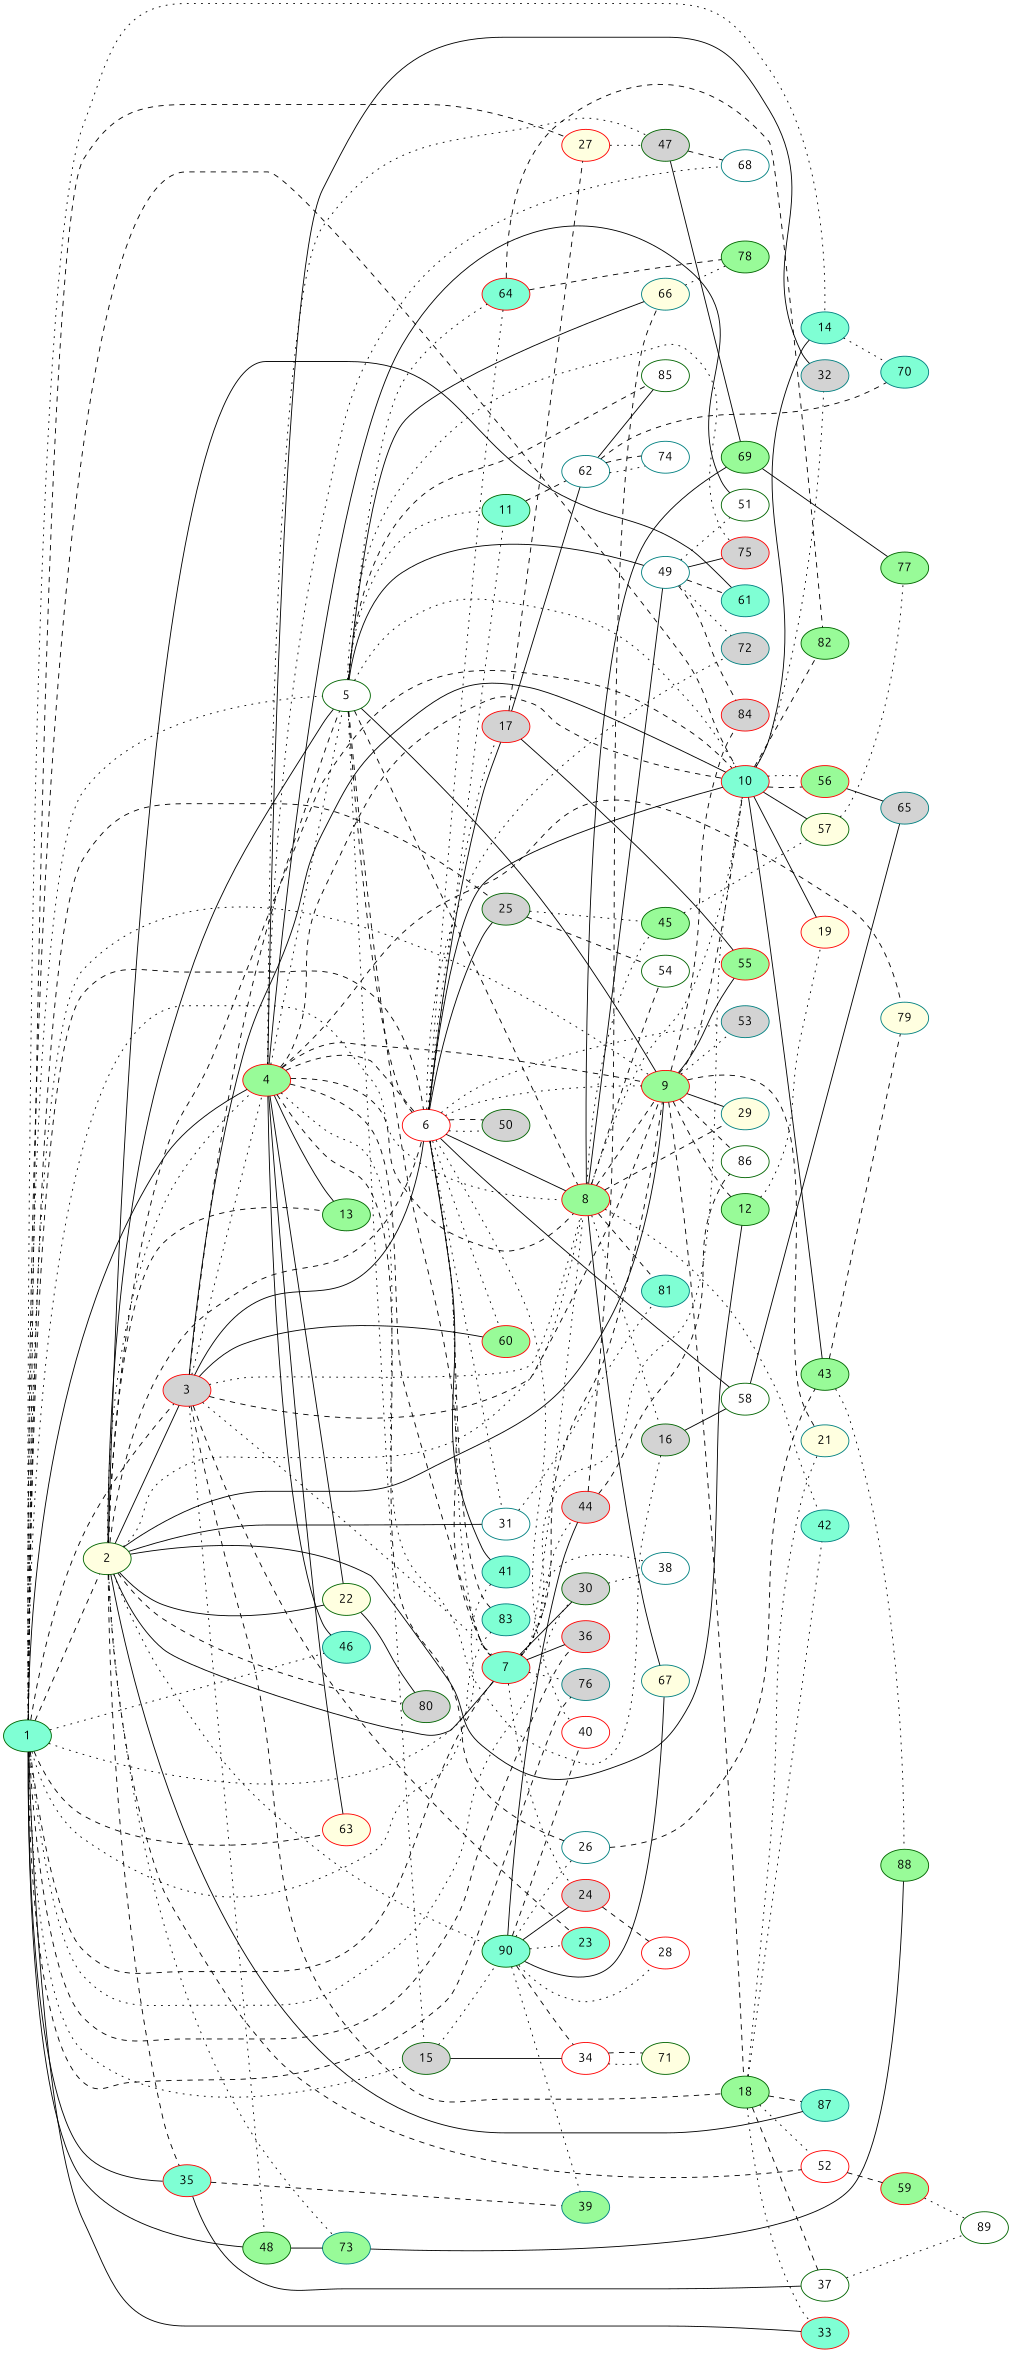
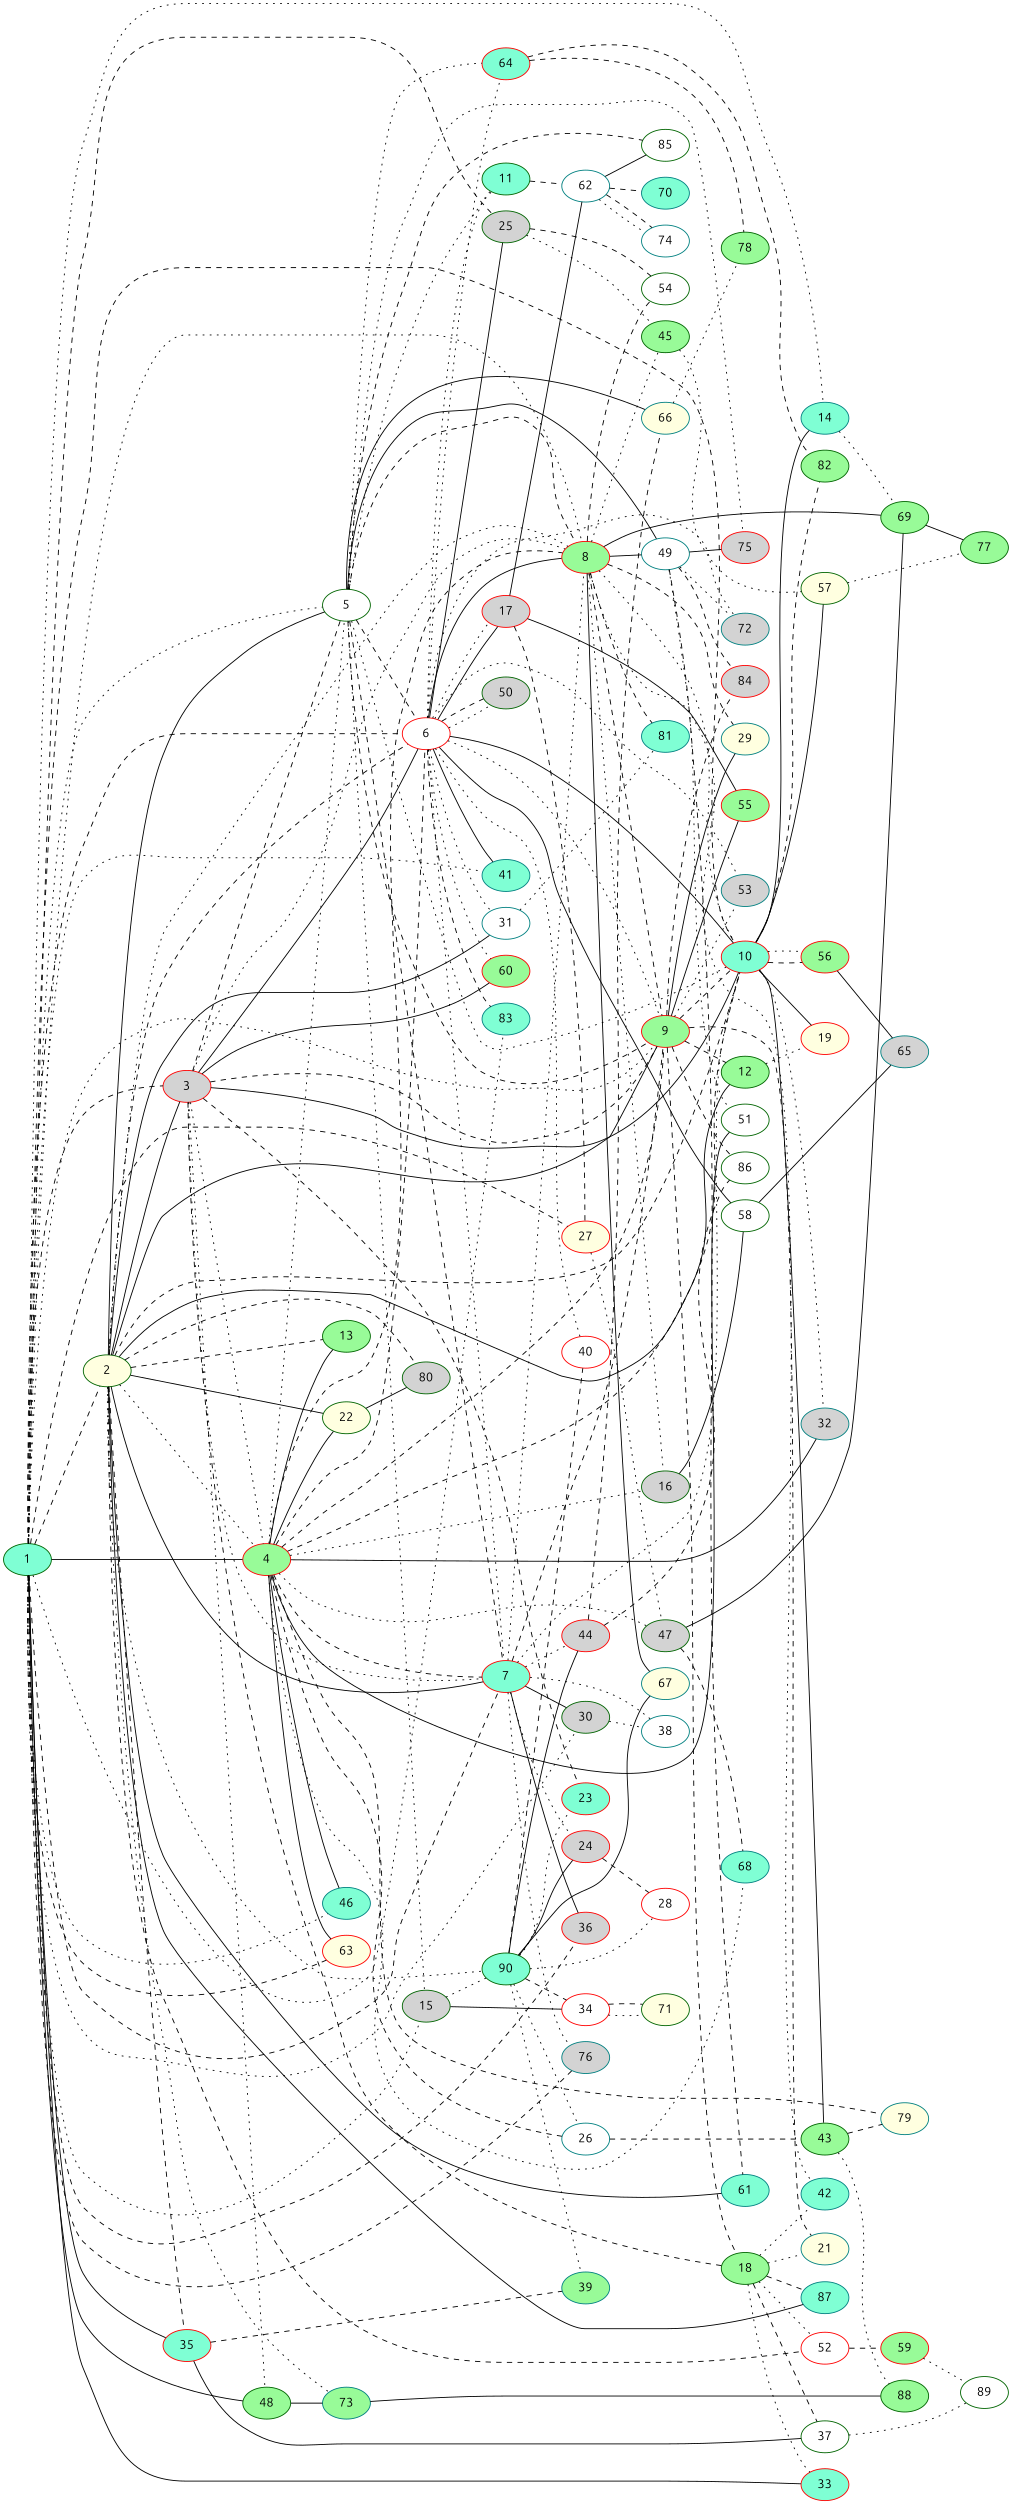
node "68": fillcolor white -> aquamarine
edge "14" -- "70": now "14" -- "69"
edge "5" -- "9": style solid -> dashed
